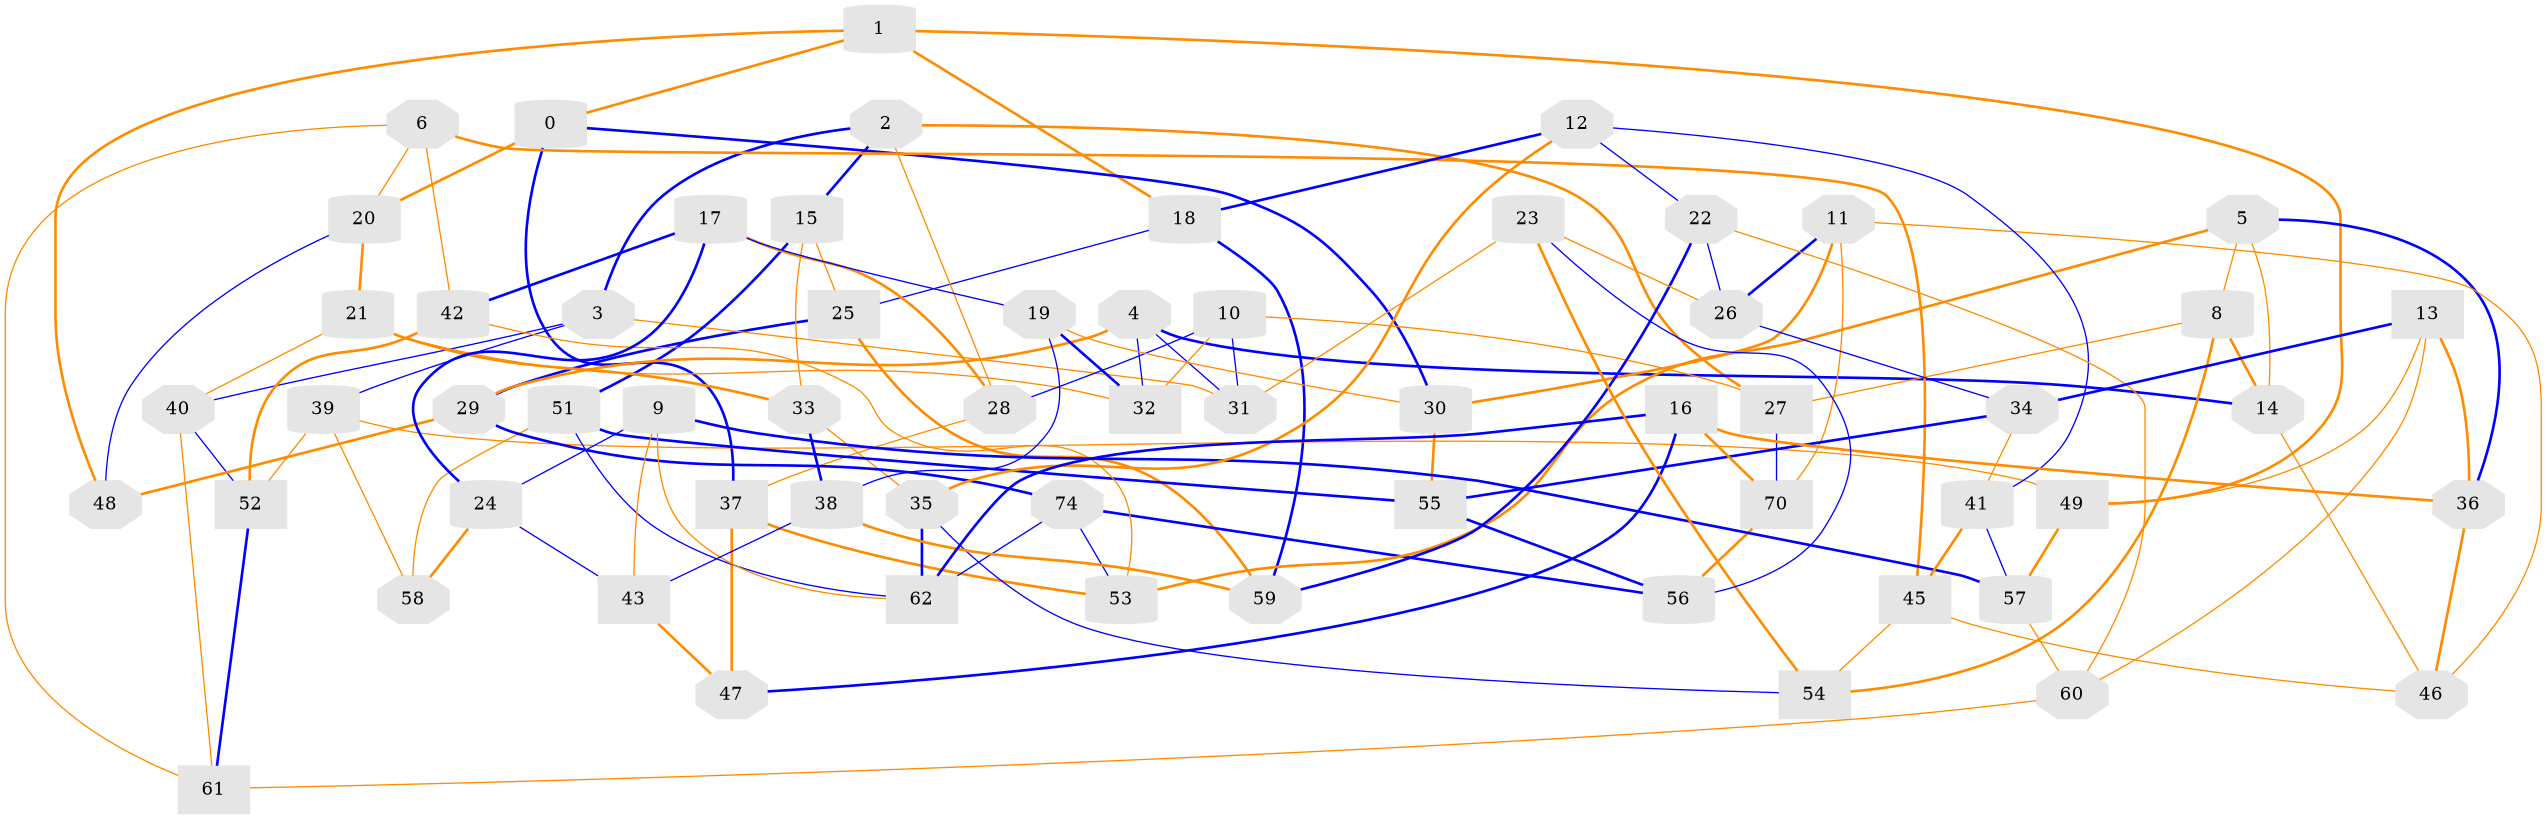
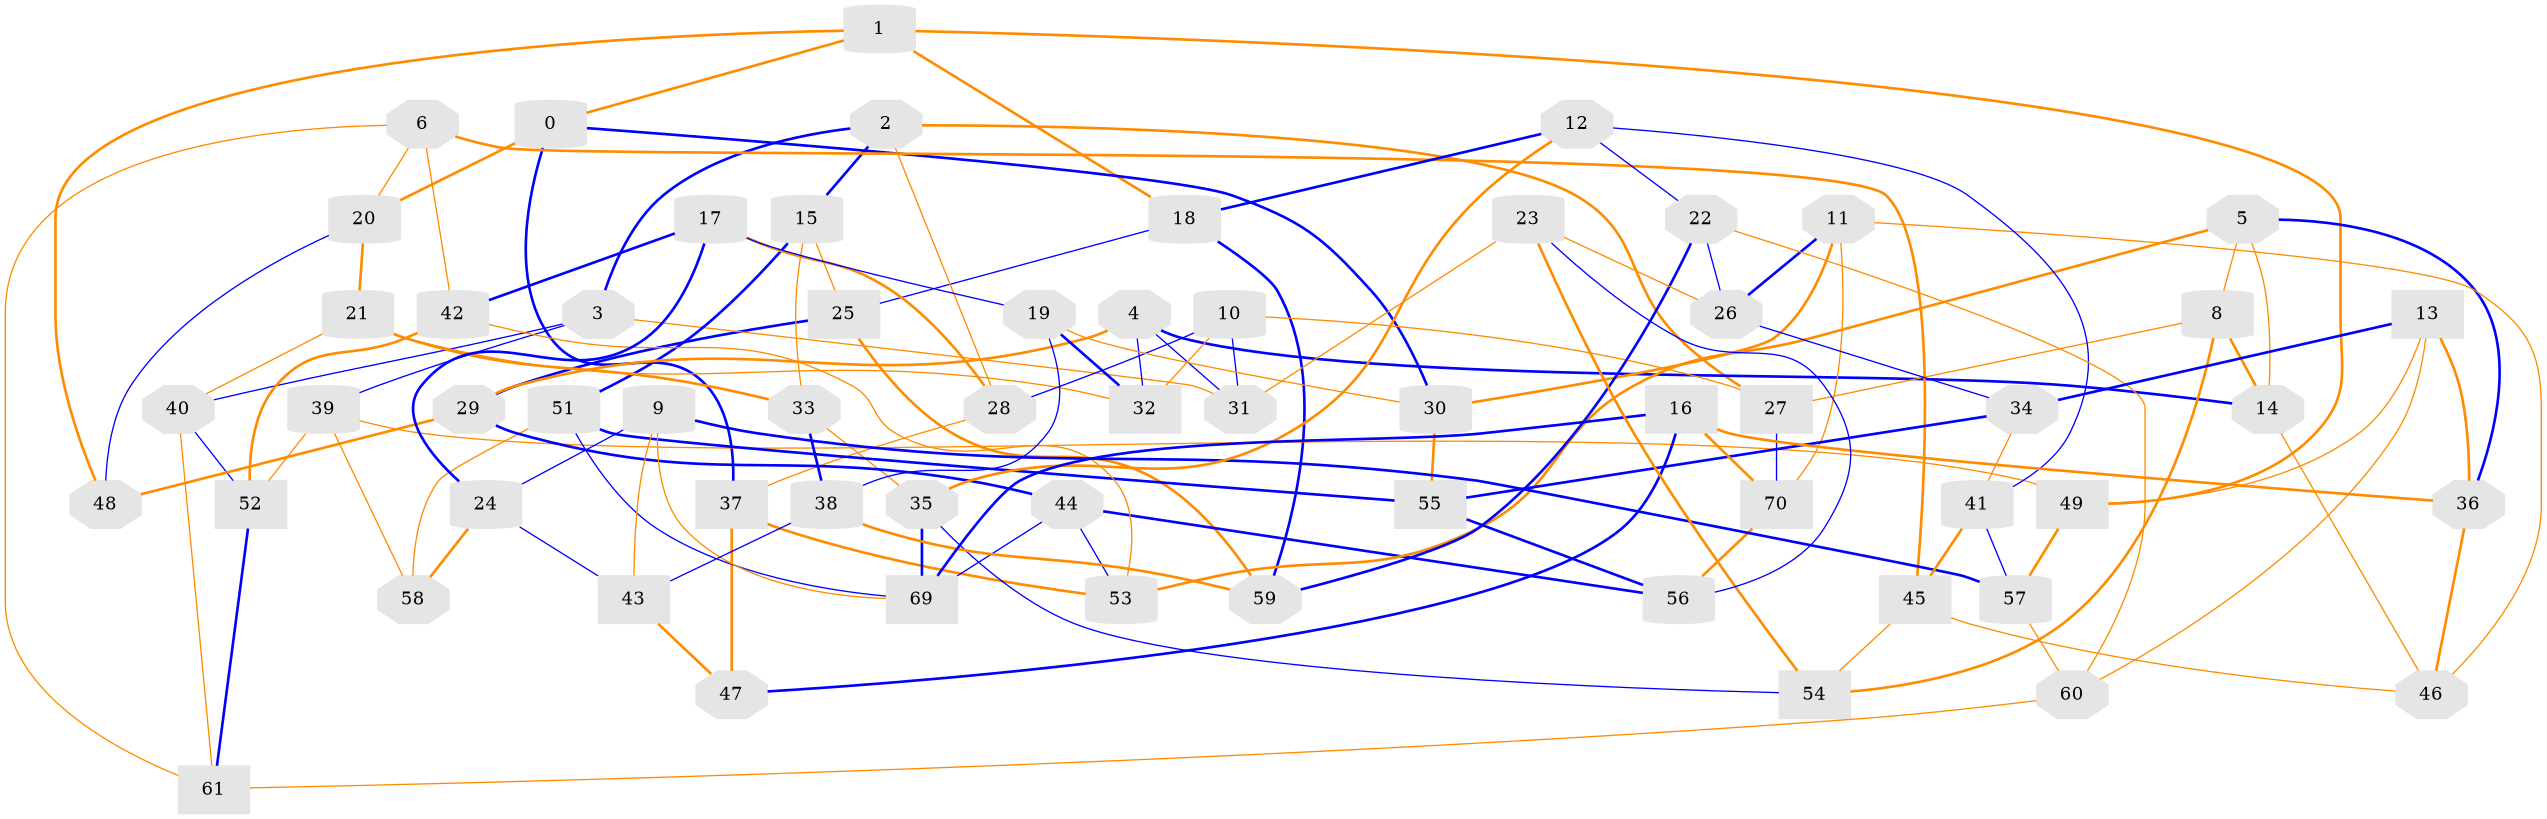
node "74": label "74" -> "44"
node "62": label "62" -> "69"
